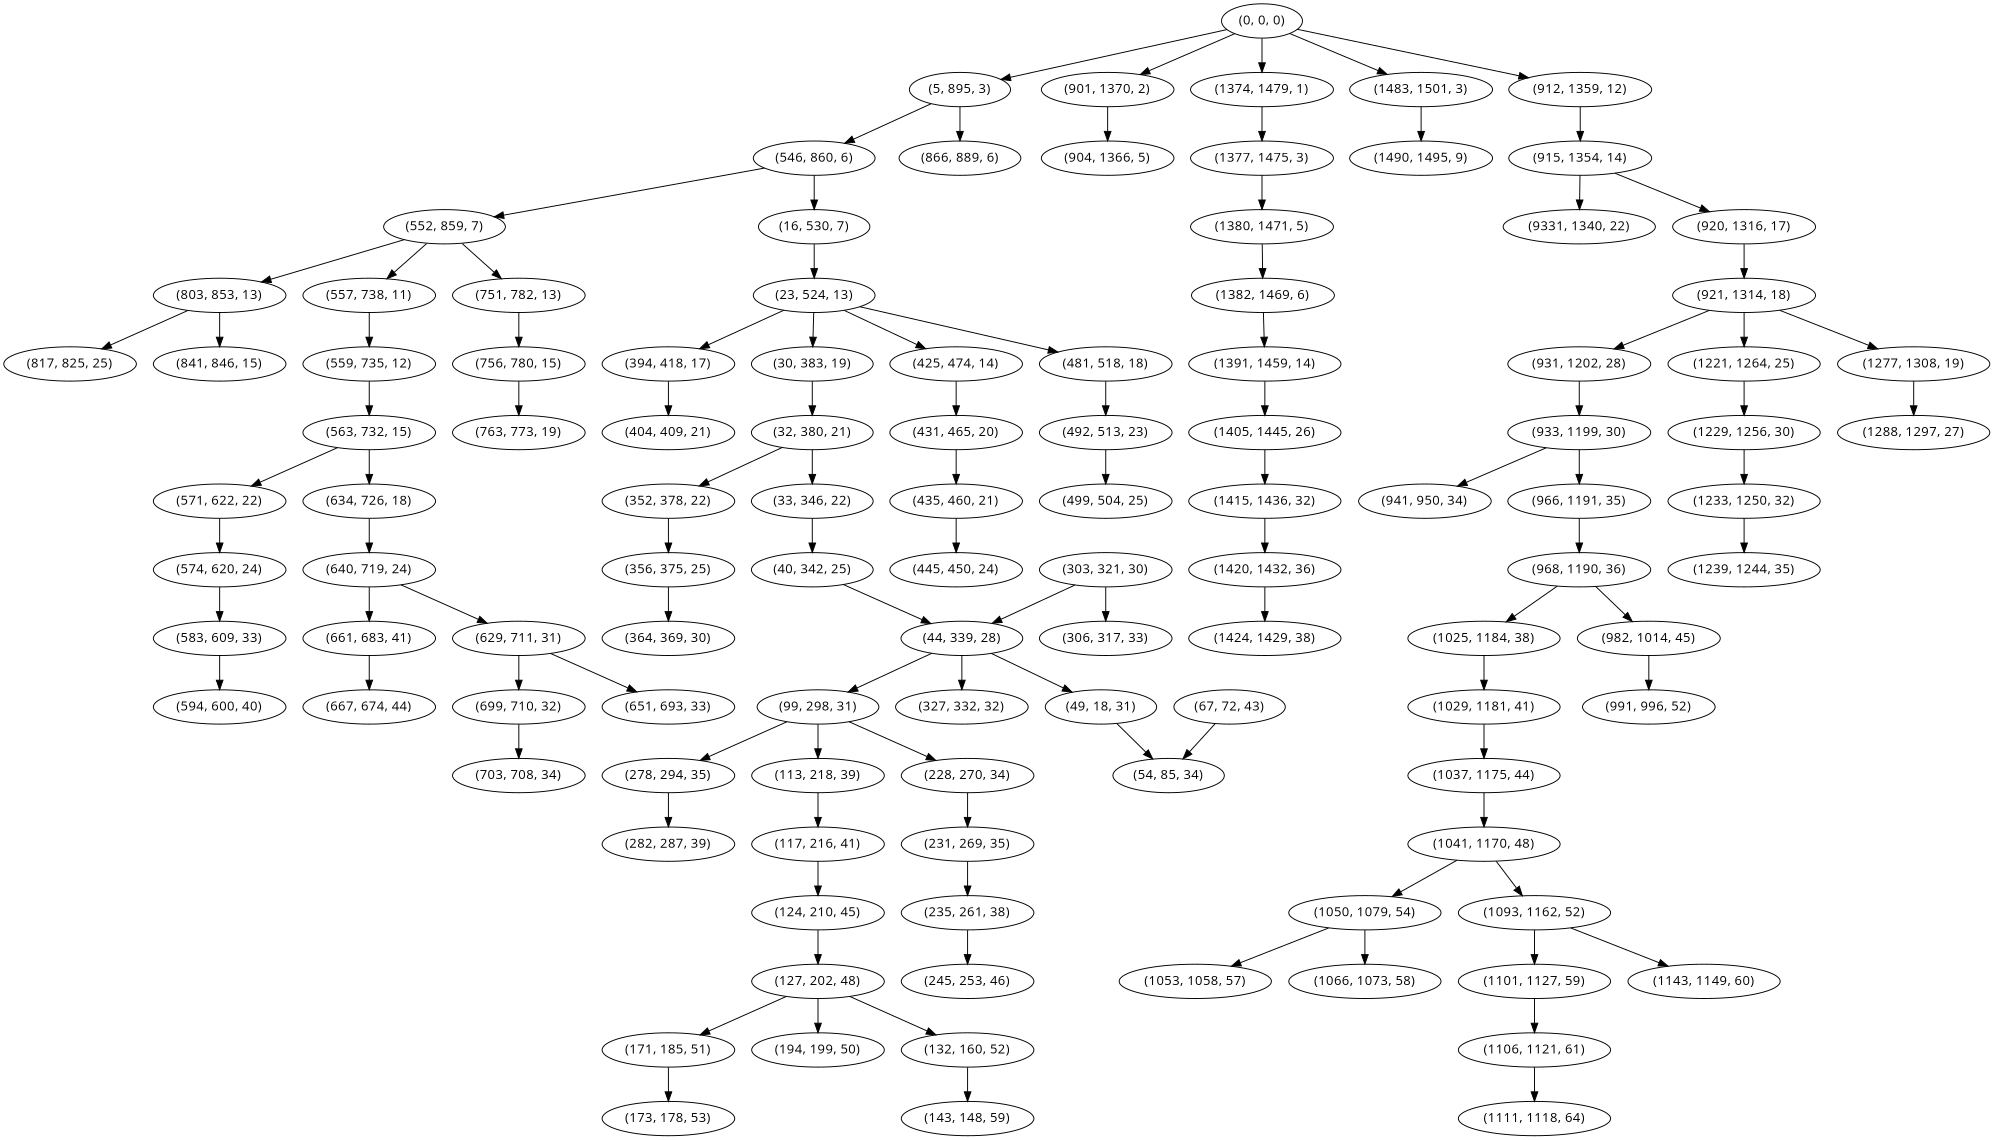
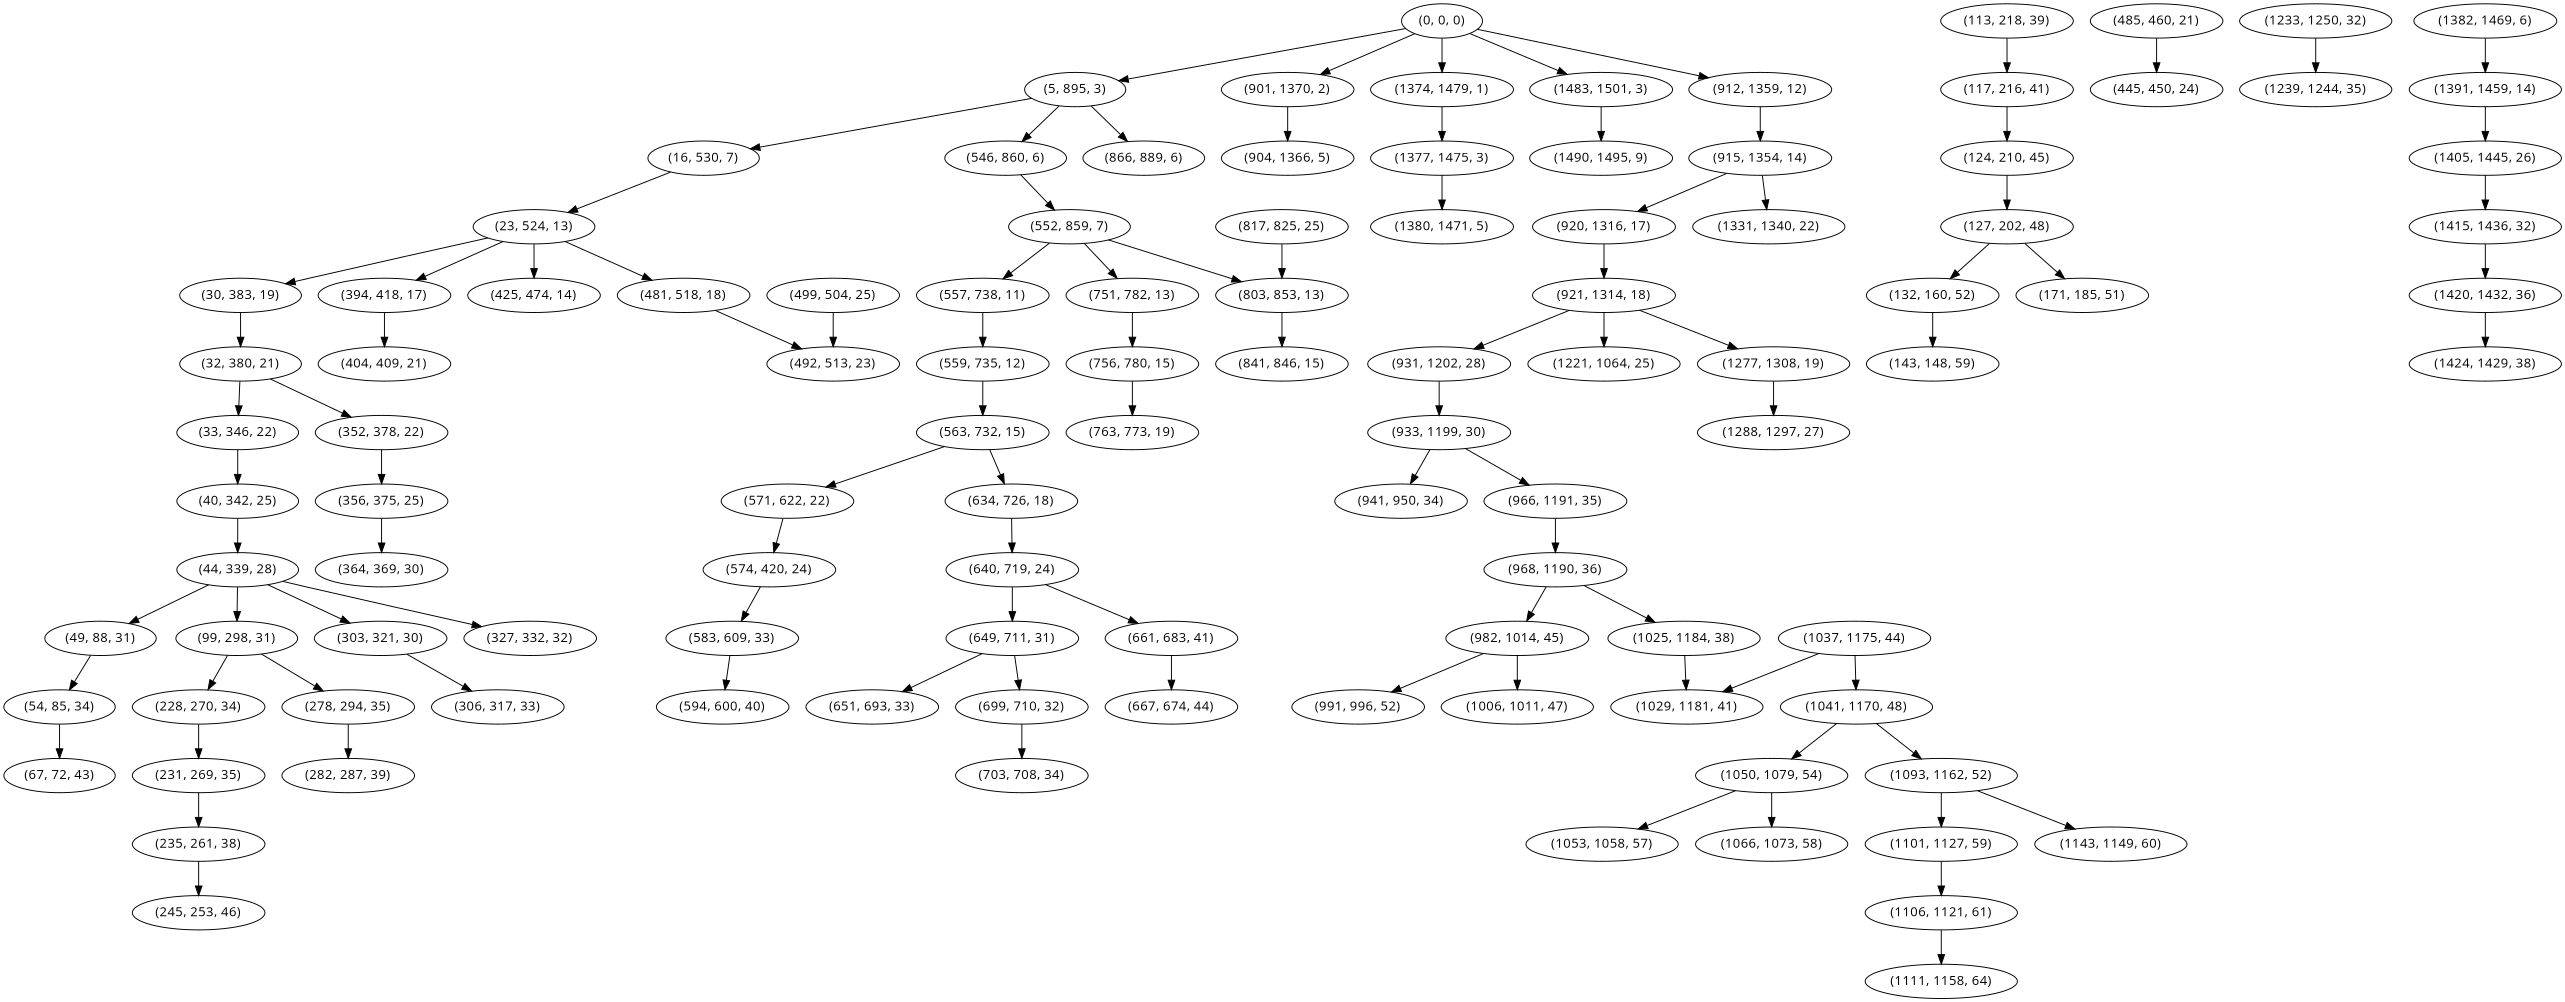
edge "(546, 860, 6)" -> "(16, 530, 7)": now "(5, 895, 3)" -> "(16, 530, 7)"
node "(9331, 1340, 22)": label "(9331, 1340, 22)" -> "(1331, 1340, 22)"
edge "(1380, 1471, 5)" -> "(1382, 1469, 6)": removed
edge "(803, 853, 13)" -> "(817, 825, 25)": reversed
node "(1221, 1264, 25)": label "(1221, 1264, 25)" -> "(1221, 1064, 25)"
node "(431, 465, 20)": removed
node "(1229, 1256, 30)": removed
edge "(492, 513, 23)" -> "(499, 504, 25)": reversed
node "(435, 460, 21)": label "(435, 460, 21)" -> "(485, 460, 21)"
node "(574, 620, 24)": label "(574, 620, 24)" -> "(574, 420, 24)"
edge "(303, 321, 30)" -> "(44, 339, 28)": reversed
node "(629, 711, 31)": label "(629, 711, 31)" -> "(649, 711, 31)"
node "(49, 18, 31)": label "(49, 18, 31)" -> "(49, 88, 31)"
node "(1006, 1011, 47)": added
edge "(99, 298, 31)" -> "(113, 218, 39)": removed
edge "(1029, 1181, 41)" -> "(1037, 1175, 44)": reversed
edge "(67, 72, 43)" -> "(54, 85, 34)": reversed
node "(194, 199, 50)": removed
node "(173, 178, 53)": removed
node "(1111, 1118, 64)": label "(1111, 1118, 64)" -> "(1111, 1158, 64)"
